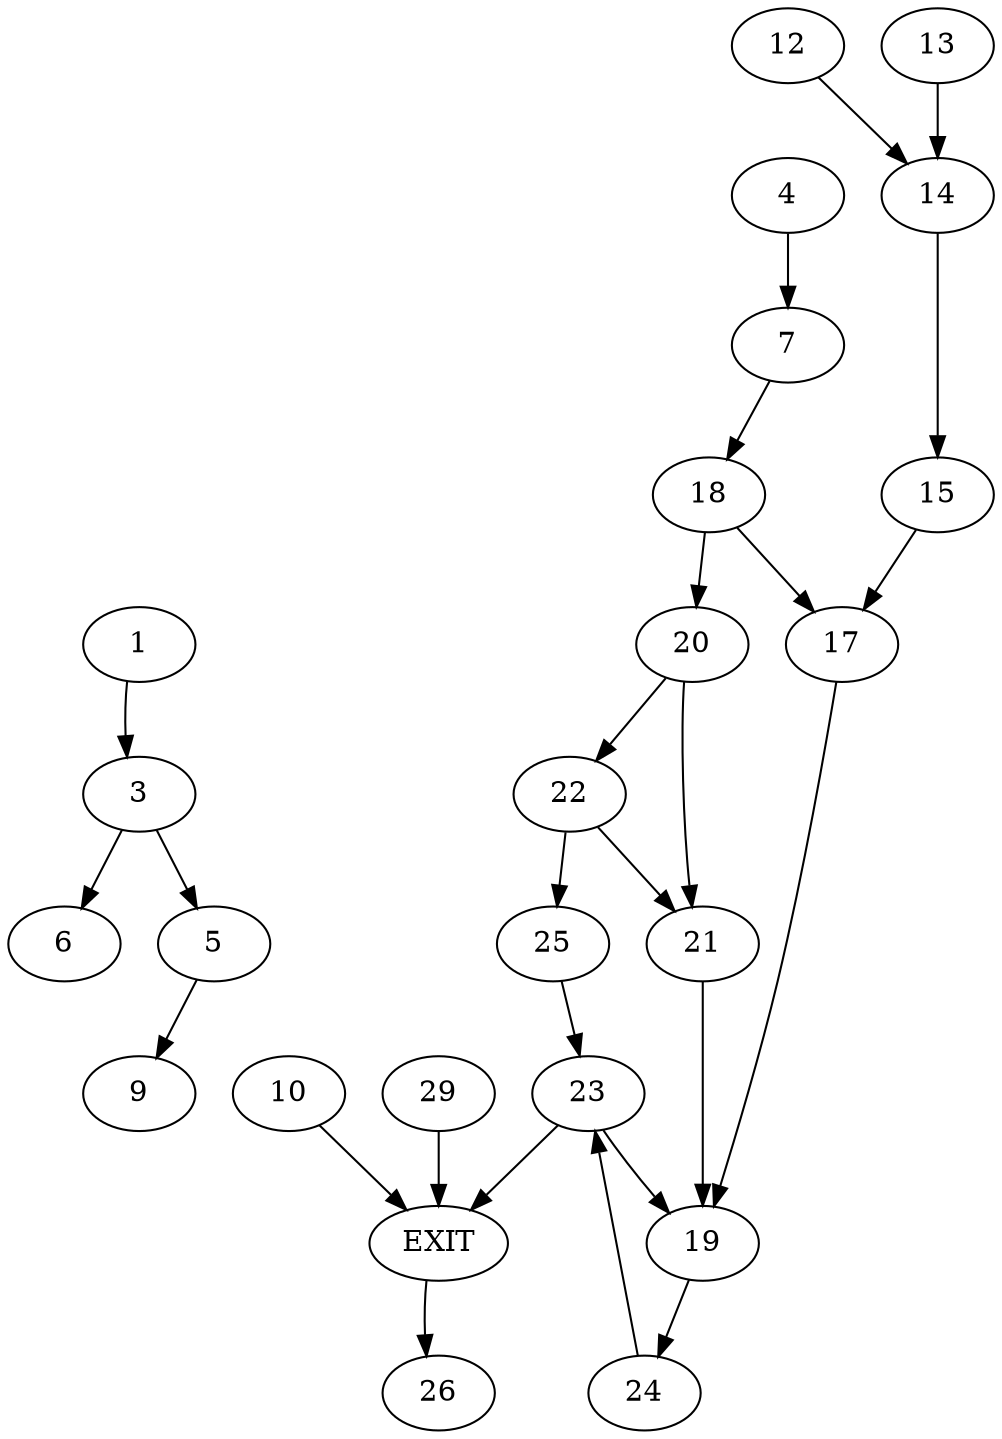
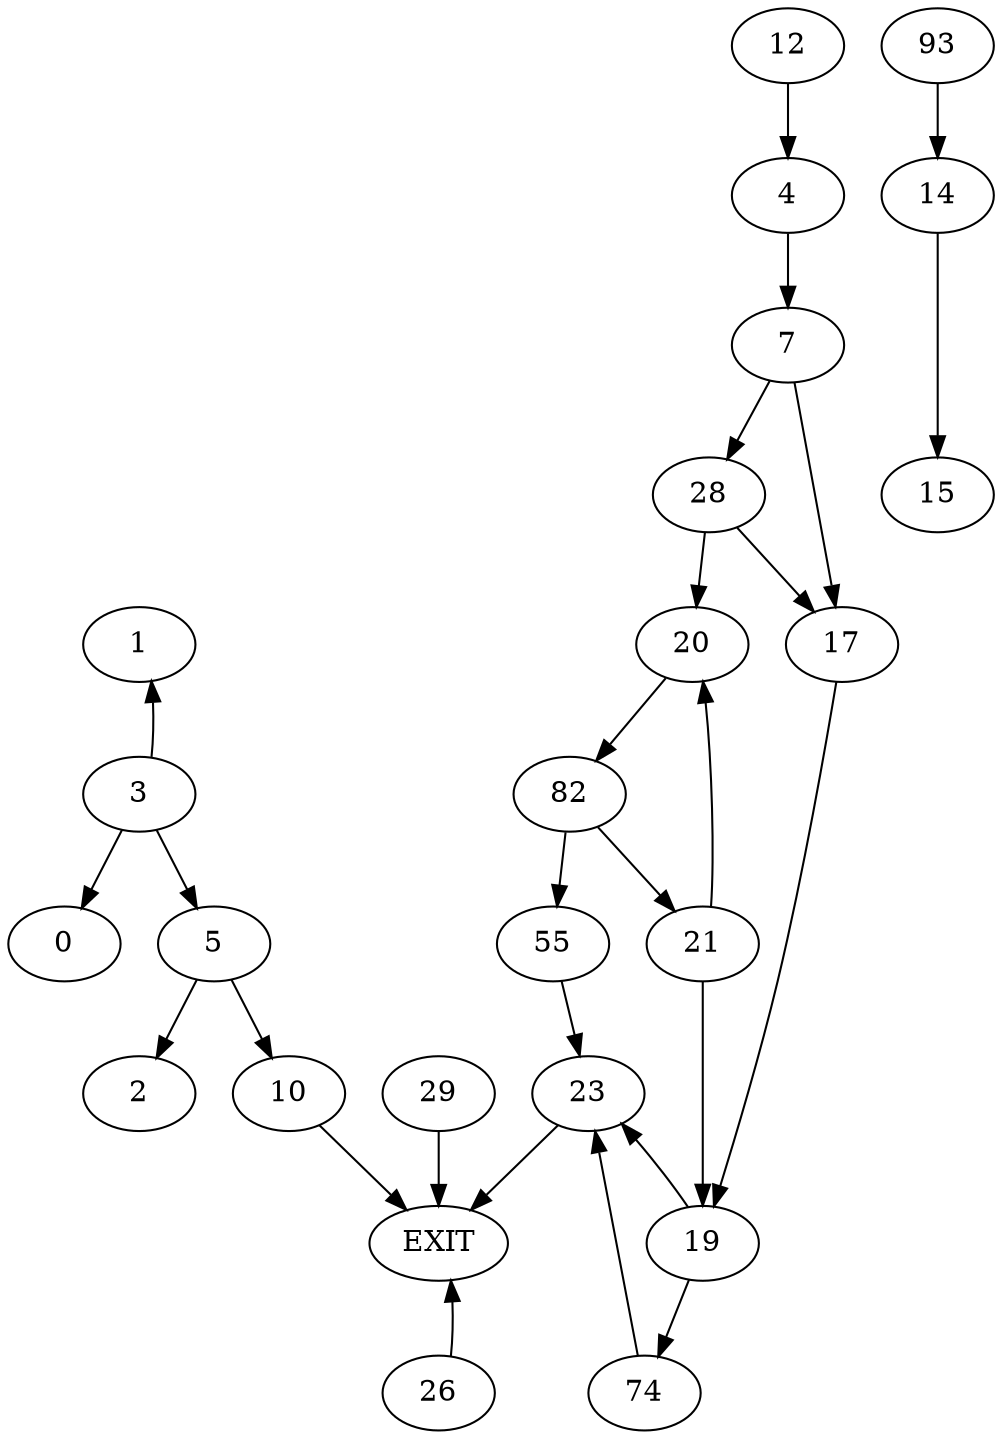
node "13": label "13" -> "93"
edge "12" -> "14": now "12" -> "4"
node "18": label "18" -> "28"
edge "15" -> "17": now "7" -> "17"
edge "1" -> "3": reversed
edge "20" -> "21": reversed
node "22": label "22" -> "82"
node "6": label "6" -> "0"
node "25": label "25" -> "55"
edge "5" -> "10": added
node "9": label "9" -> "2"
edge "23" -> "19": reversed
edge "EXIT" -> "26": reversed
node "24": label "24" -> "74"
